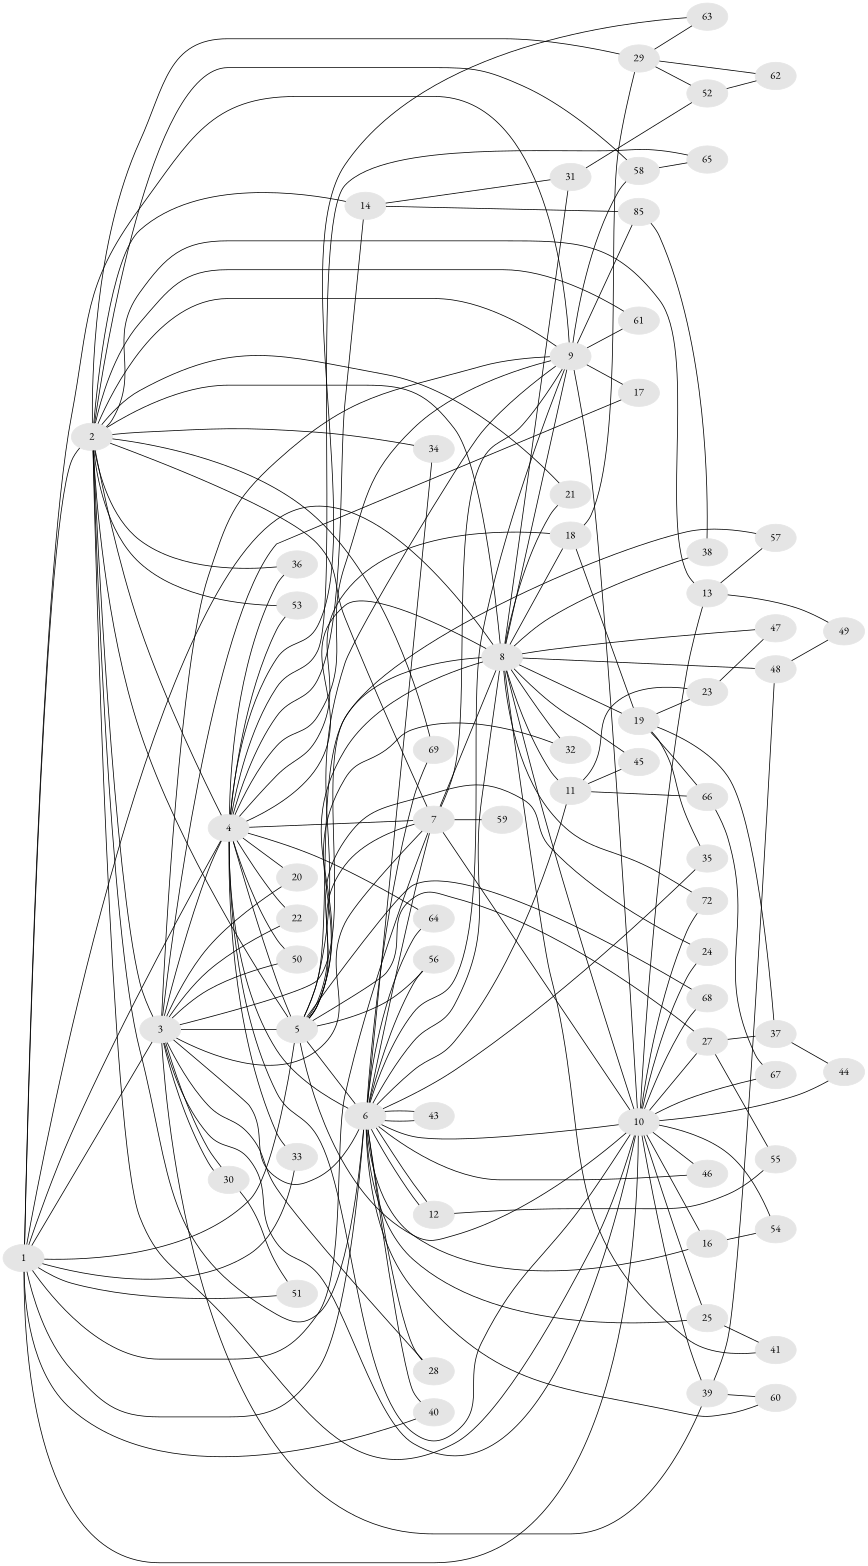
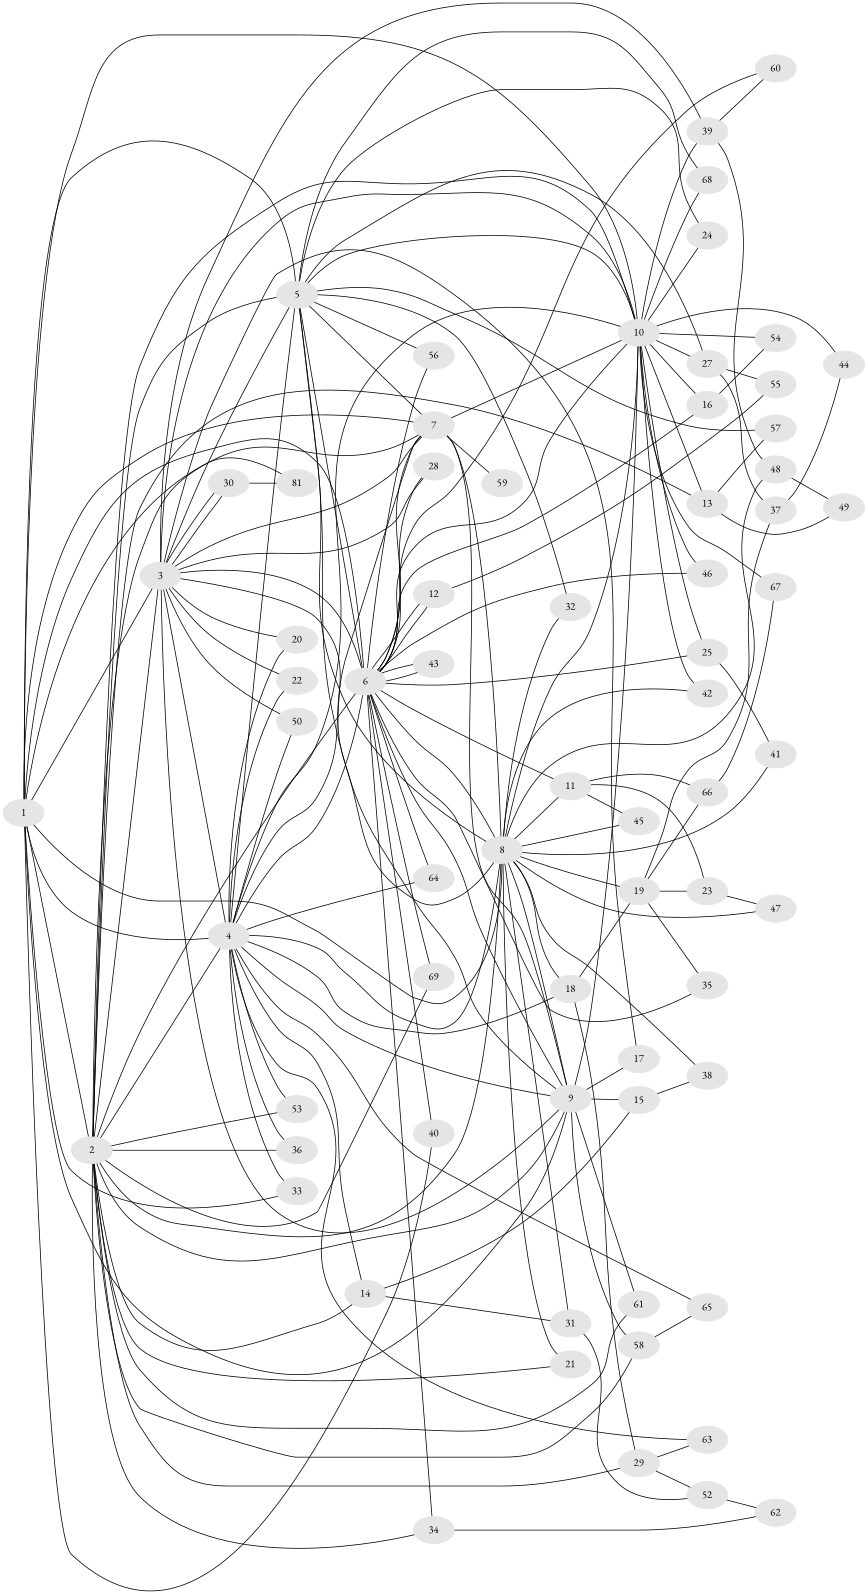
edge "29" -- "62": now "34" -- "62"
node "85": label "85" -> "15"
node "72": label "72" -> "42"
node "51": label "51" -> "81"
